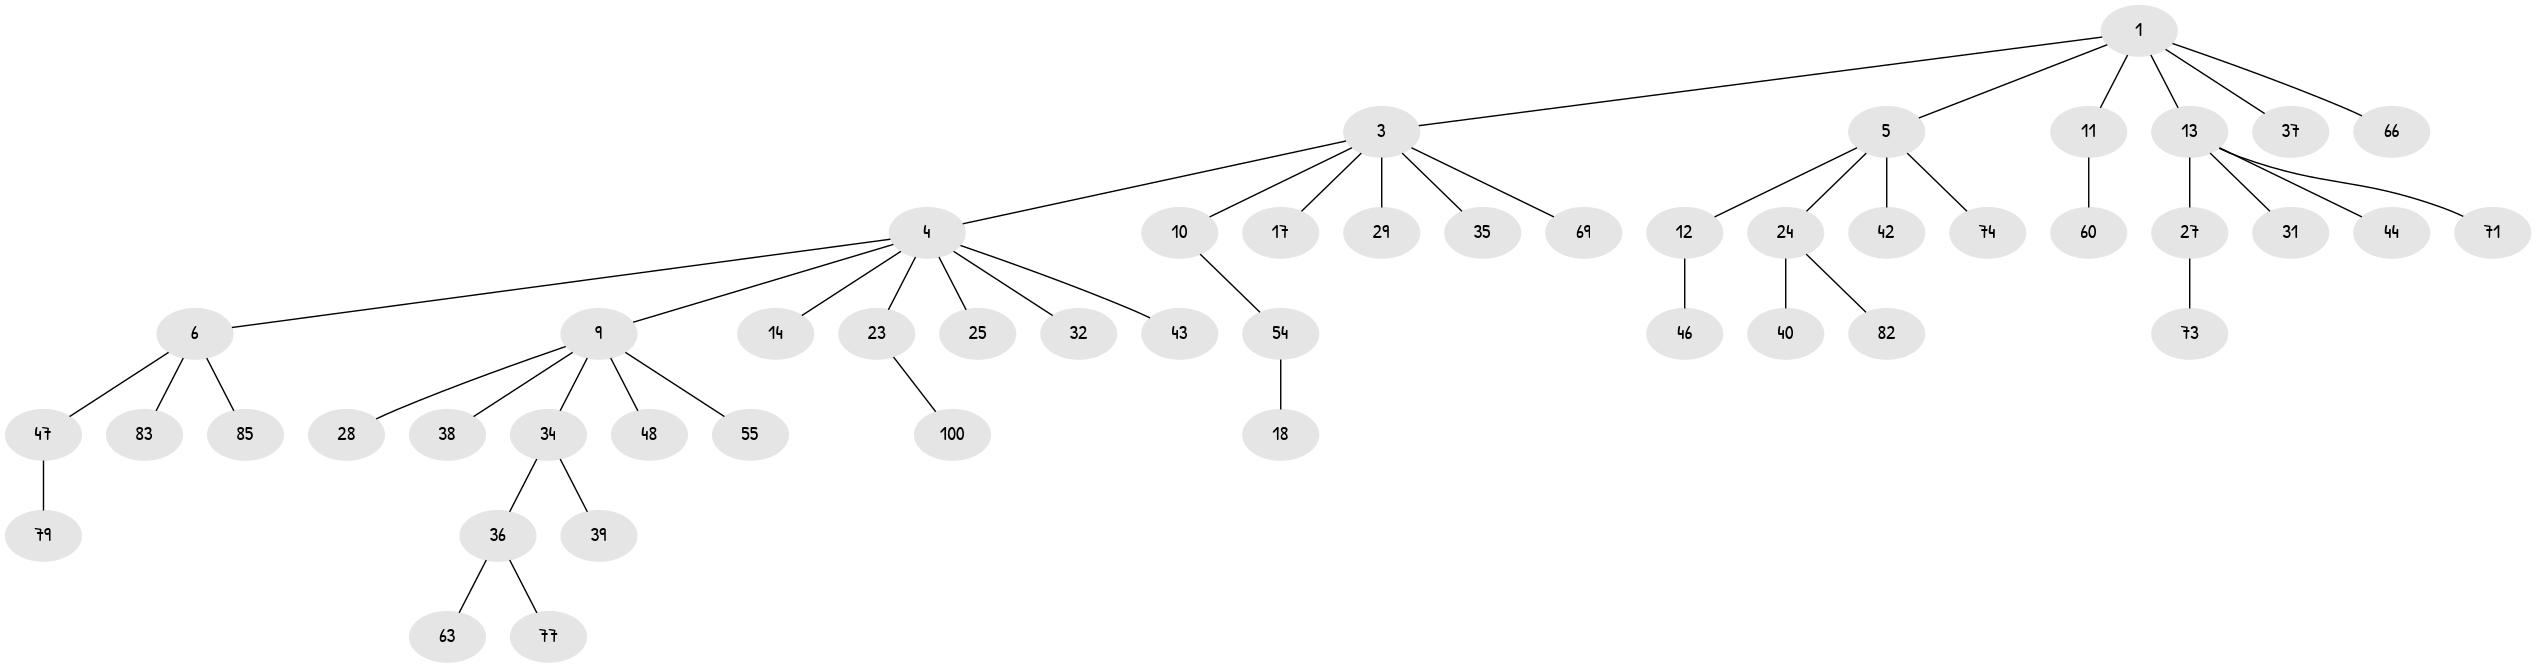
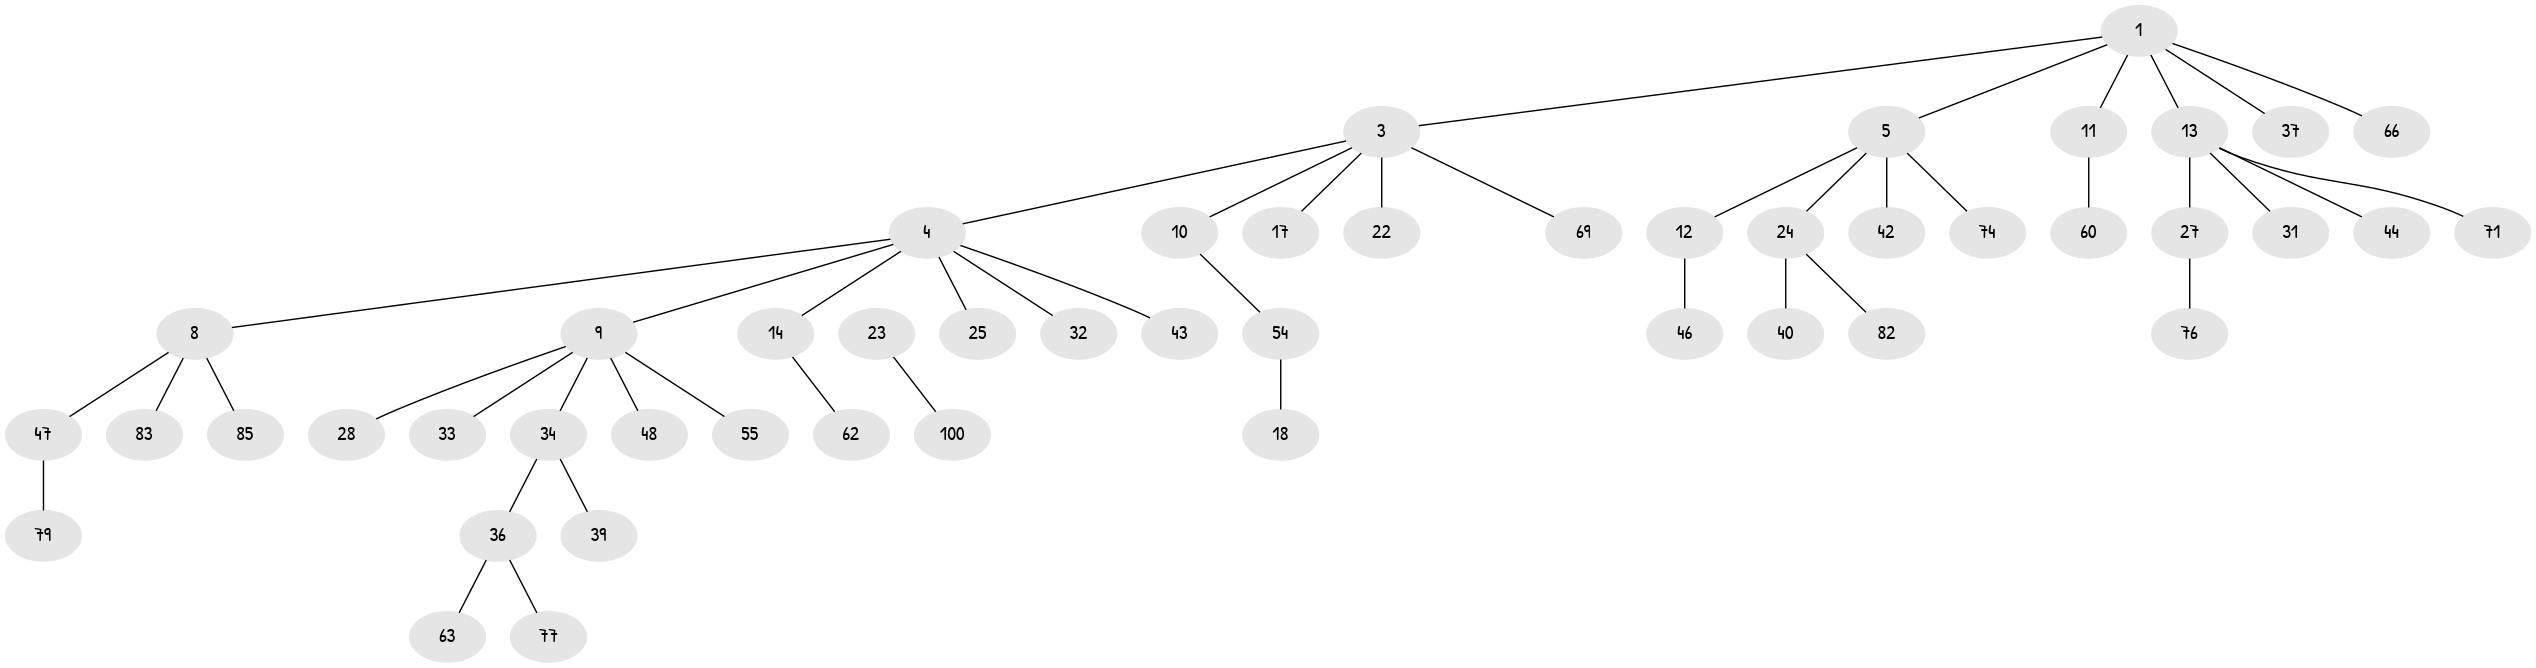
node "29": label "29" -> "22"
node "35": removed
edge "4" -- "23": removed
node "6": label "6" -> "8"
node "73": label "73" -> "76"
node "38": label "38" -> "33"
node "62": added
